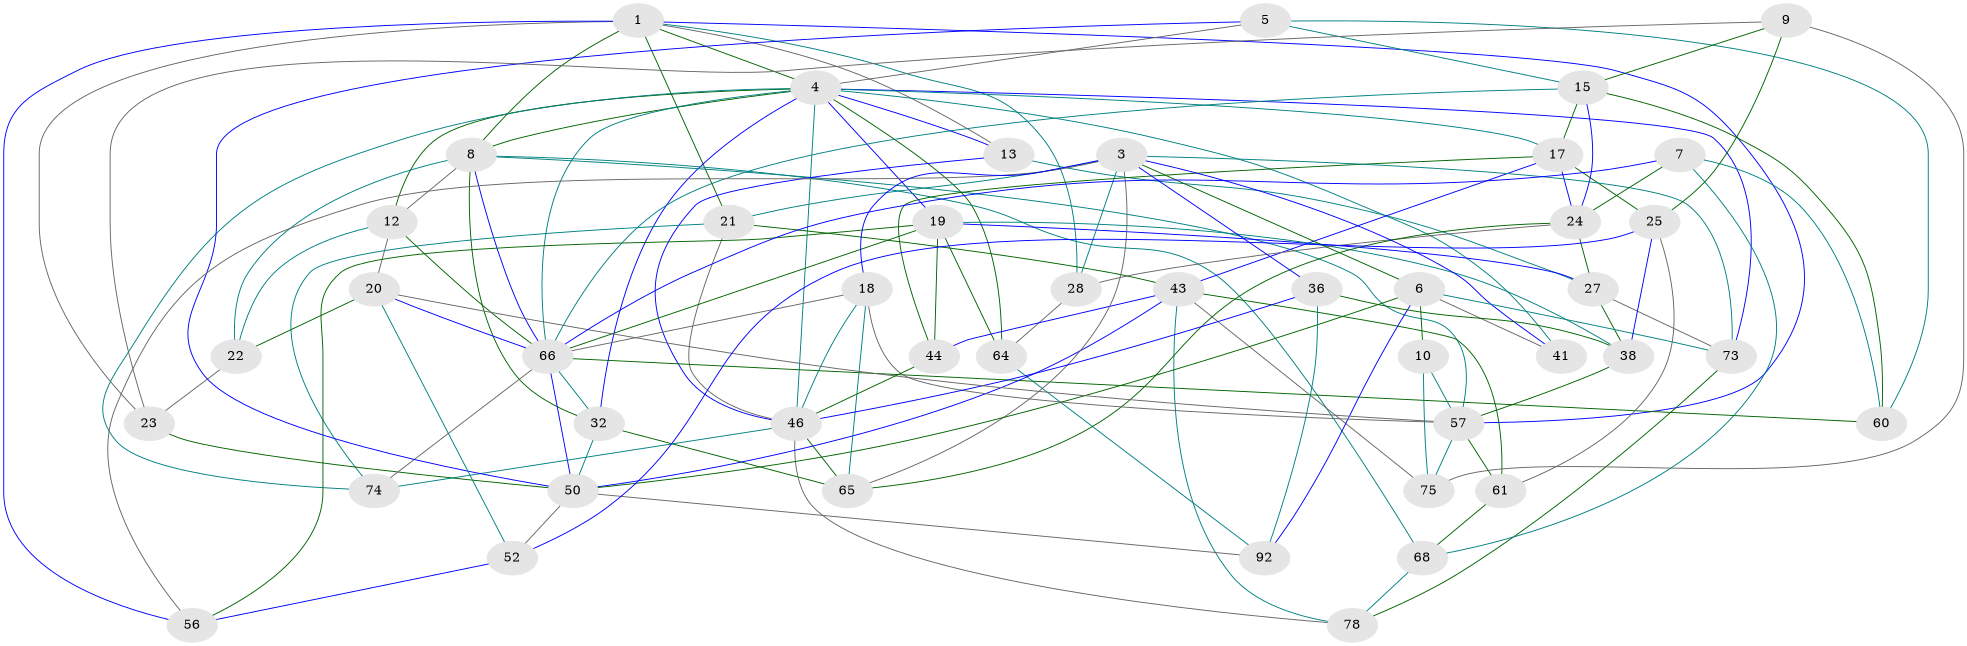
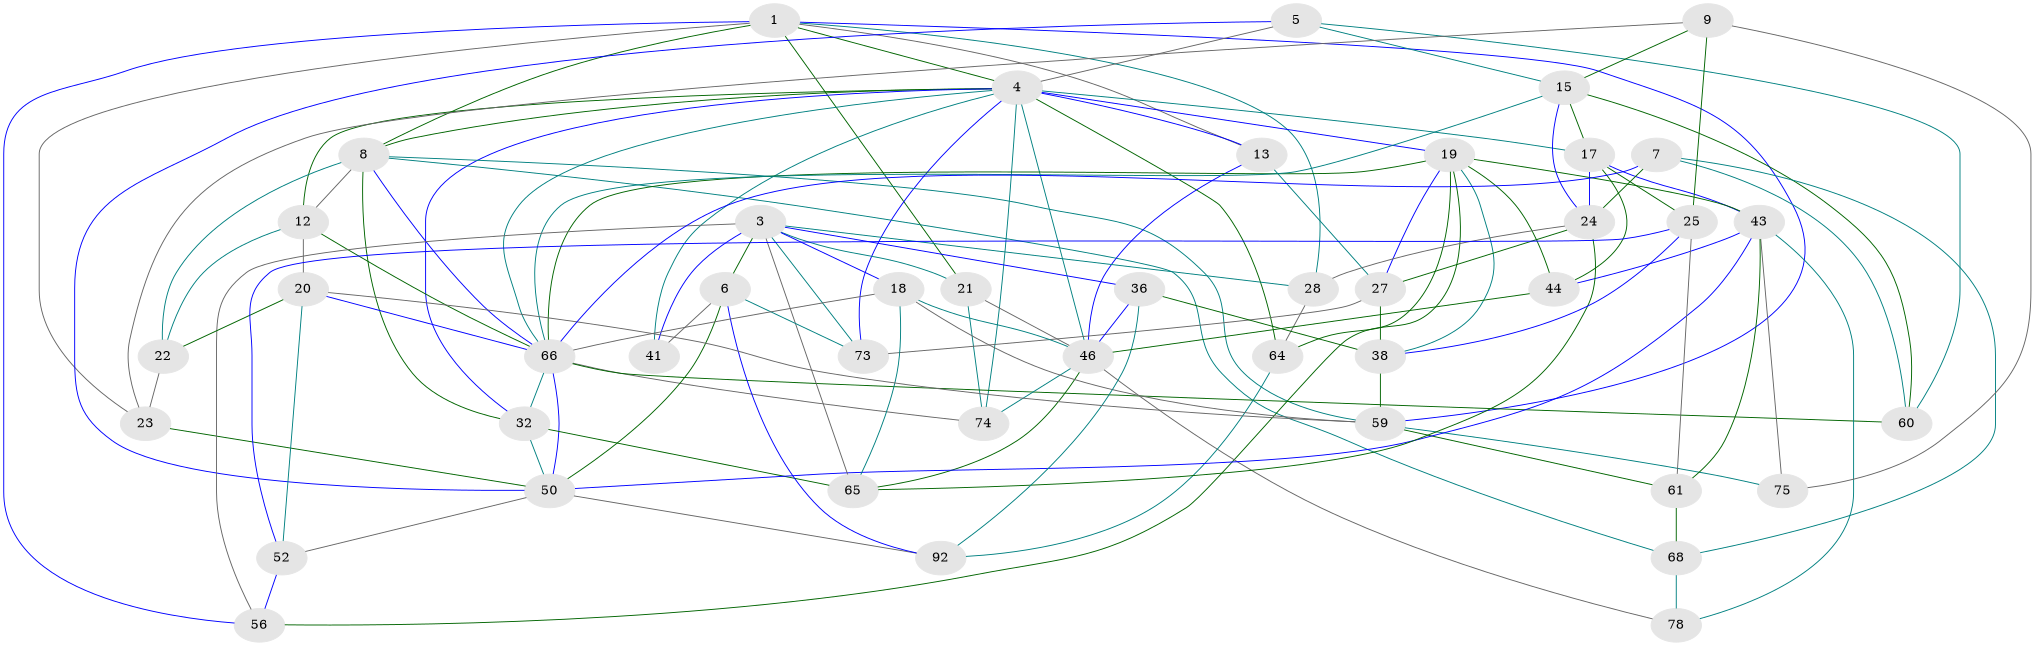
edge "21" -- "43": now "19" -- "43"
node "10": removed
node "57": label "57" -> "59"
edge "73" -- "78": removed
